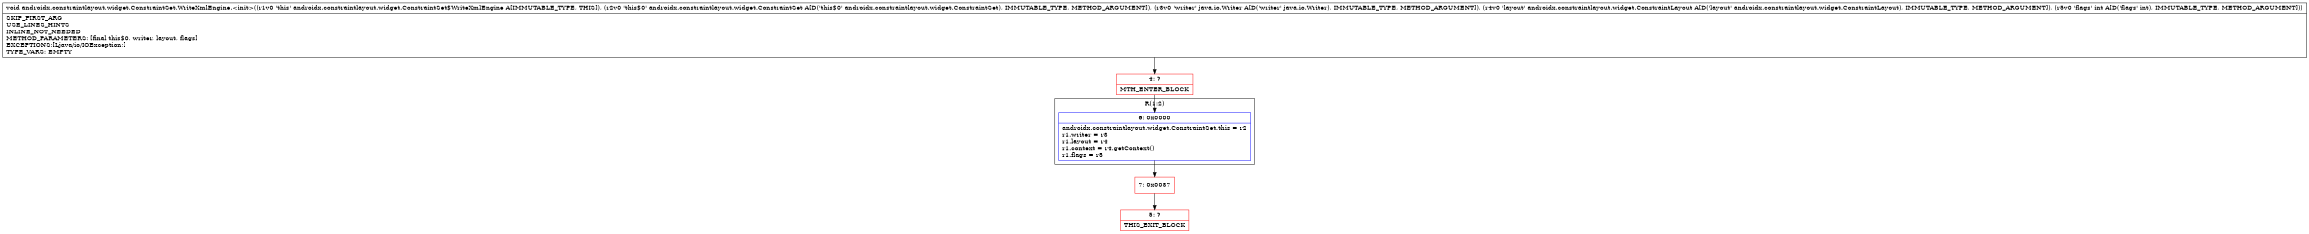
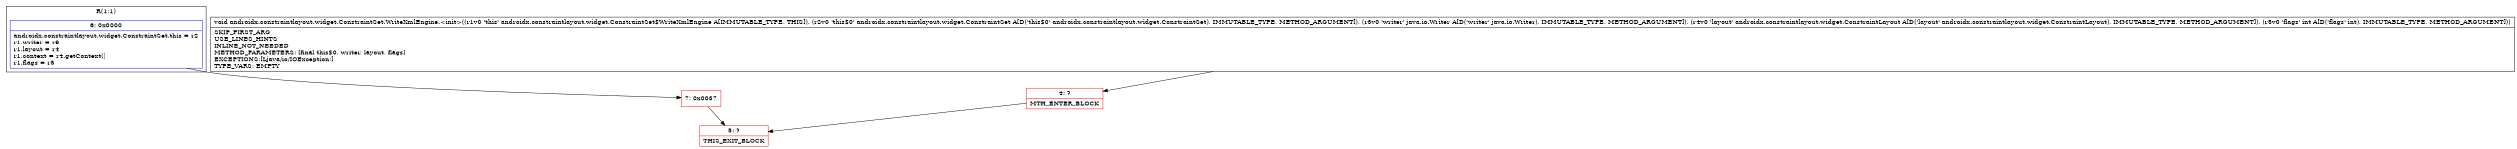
edge "4: ?" -> "6: 0x0000": now "4: ?" -> "5: ?"
cluster "R(1:2)": label "R(1:2)" -> "R(1:1)"
node "6: 0x0000": text "r1.writer = r3" -> "r1.writer = r9"
